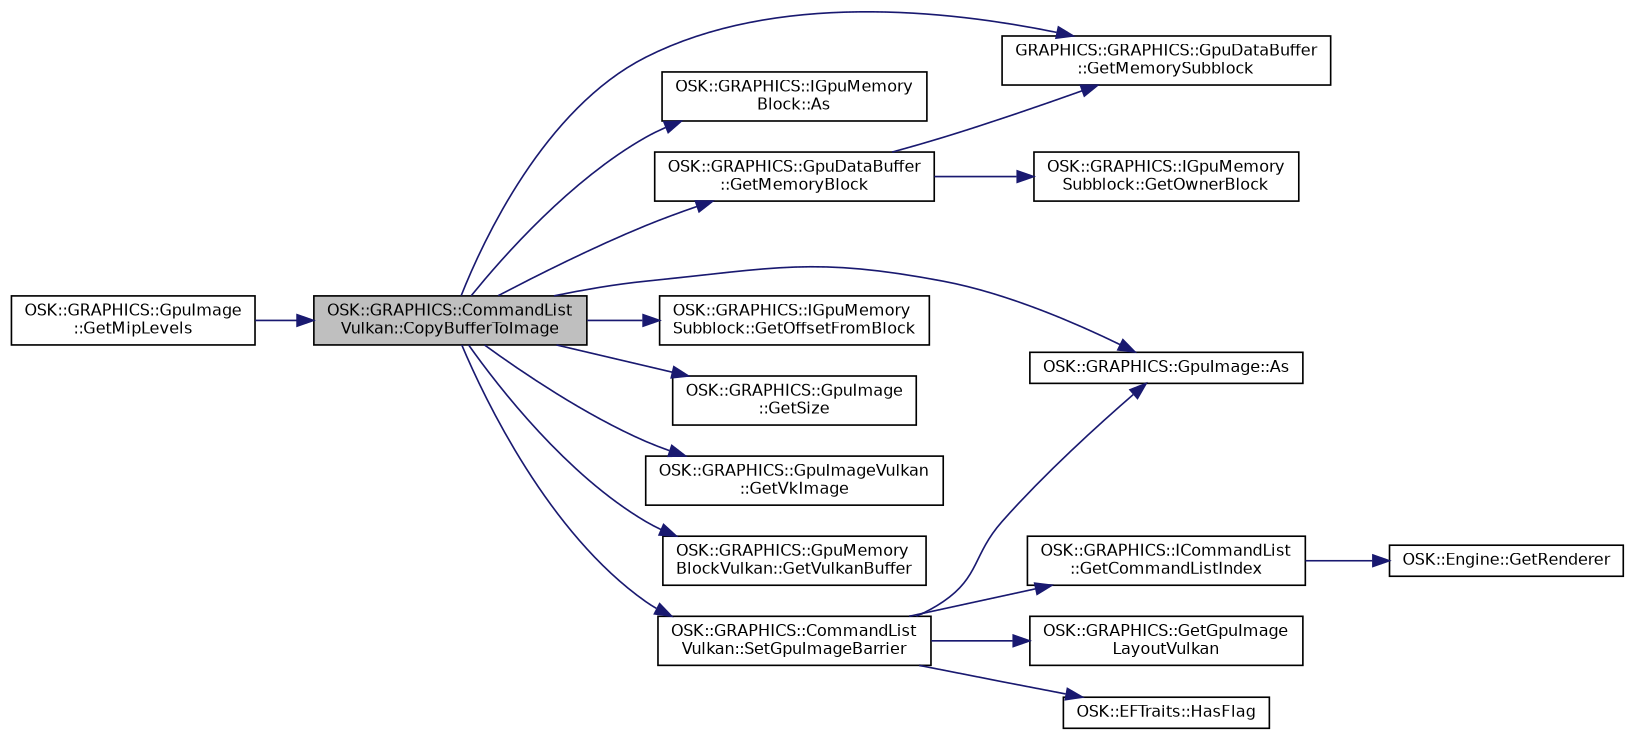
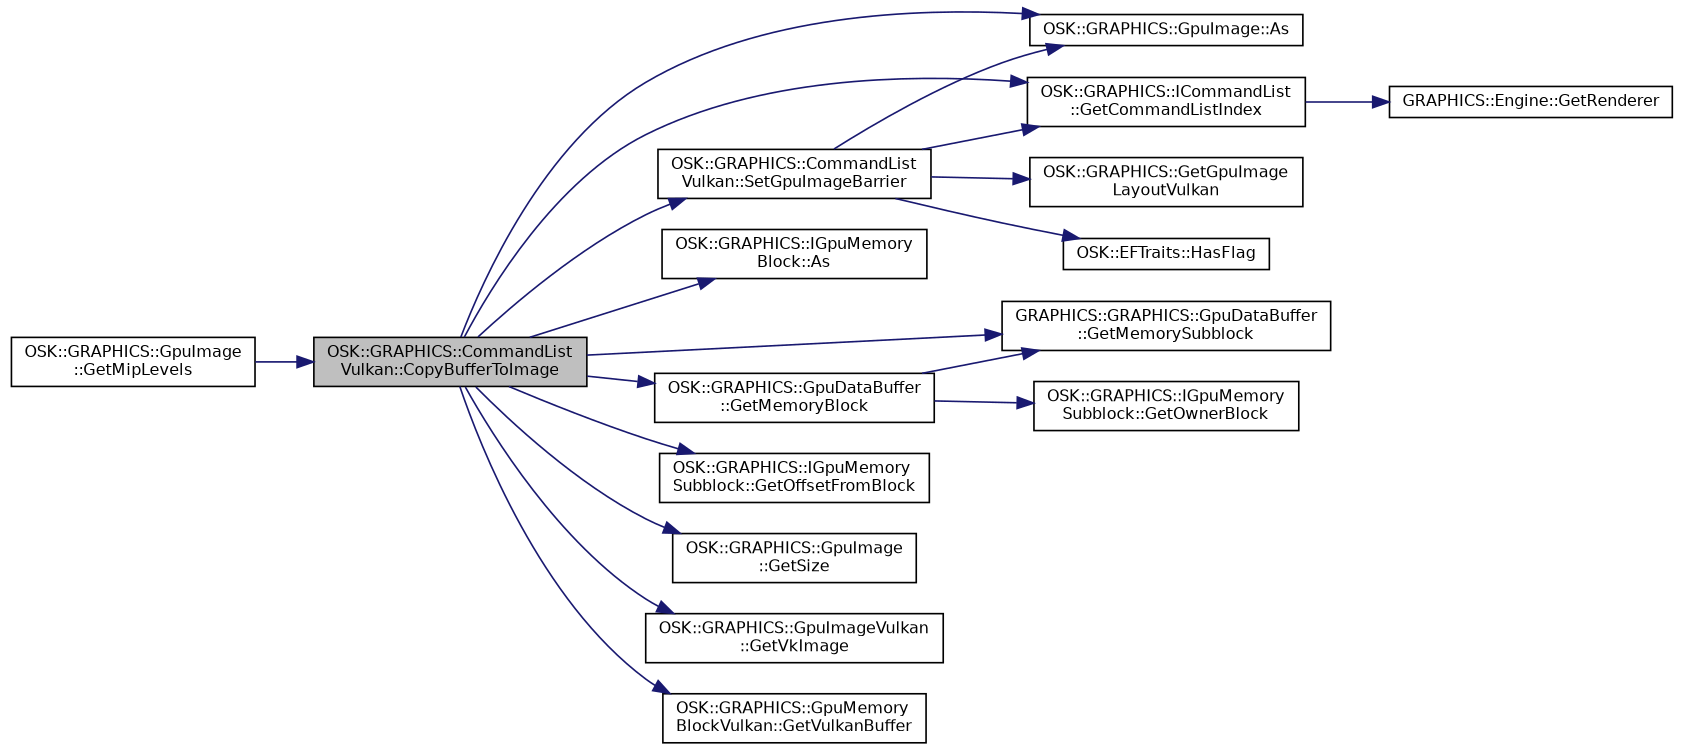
edge "OSK::GRAPHICS::CommandList Vulkan::CopyBufferToImage" -> "OSK::GRAPHICS::ICommandList ::GetCommandListIndex": added
node "OSK::Engine::GetRenderer": label "OSK::Engine::GetRenderer" -> "GRAPHICS::Engine::GetRenderer"
